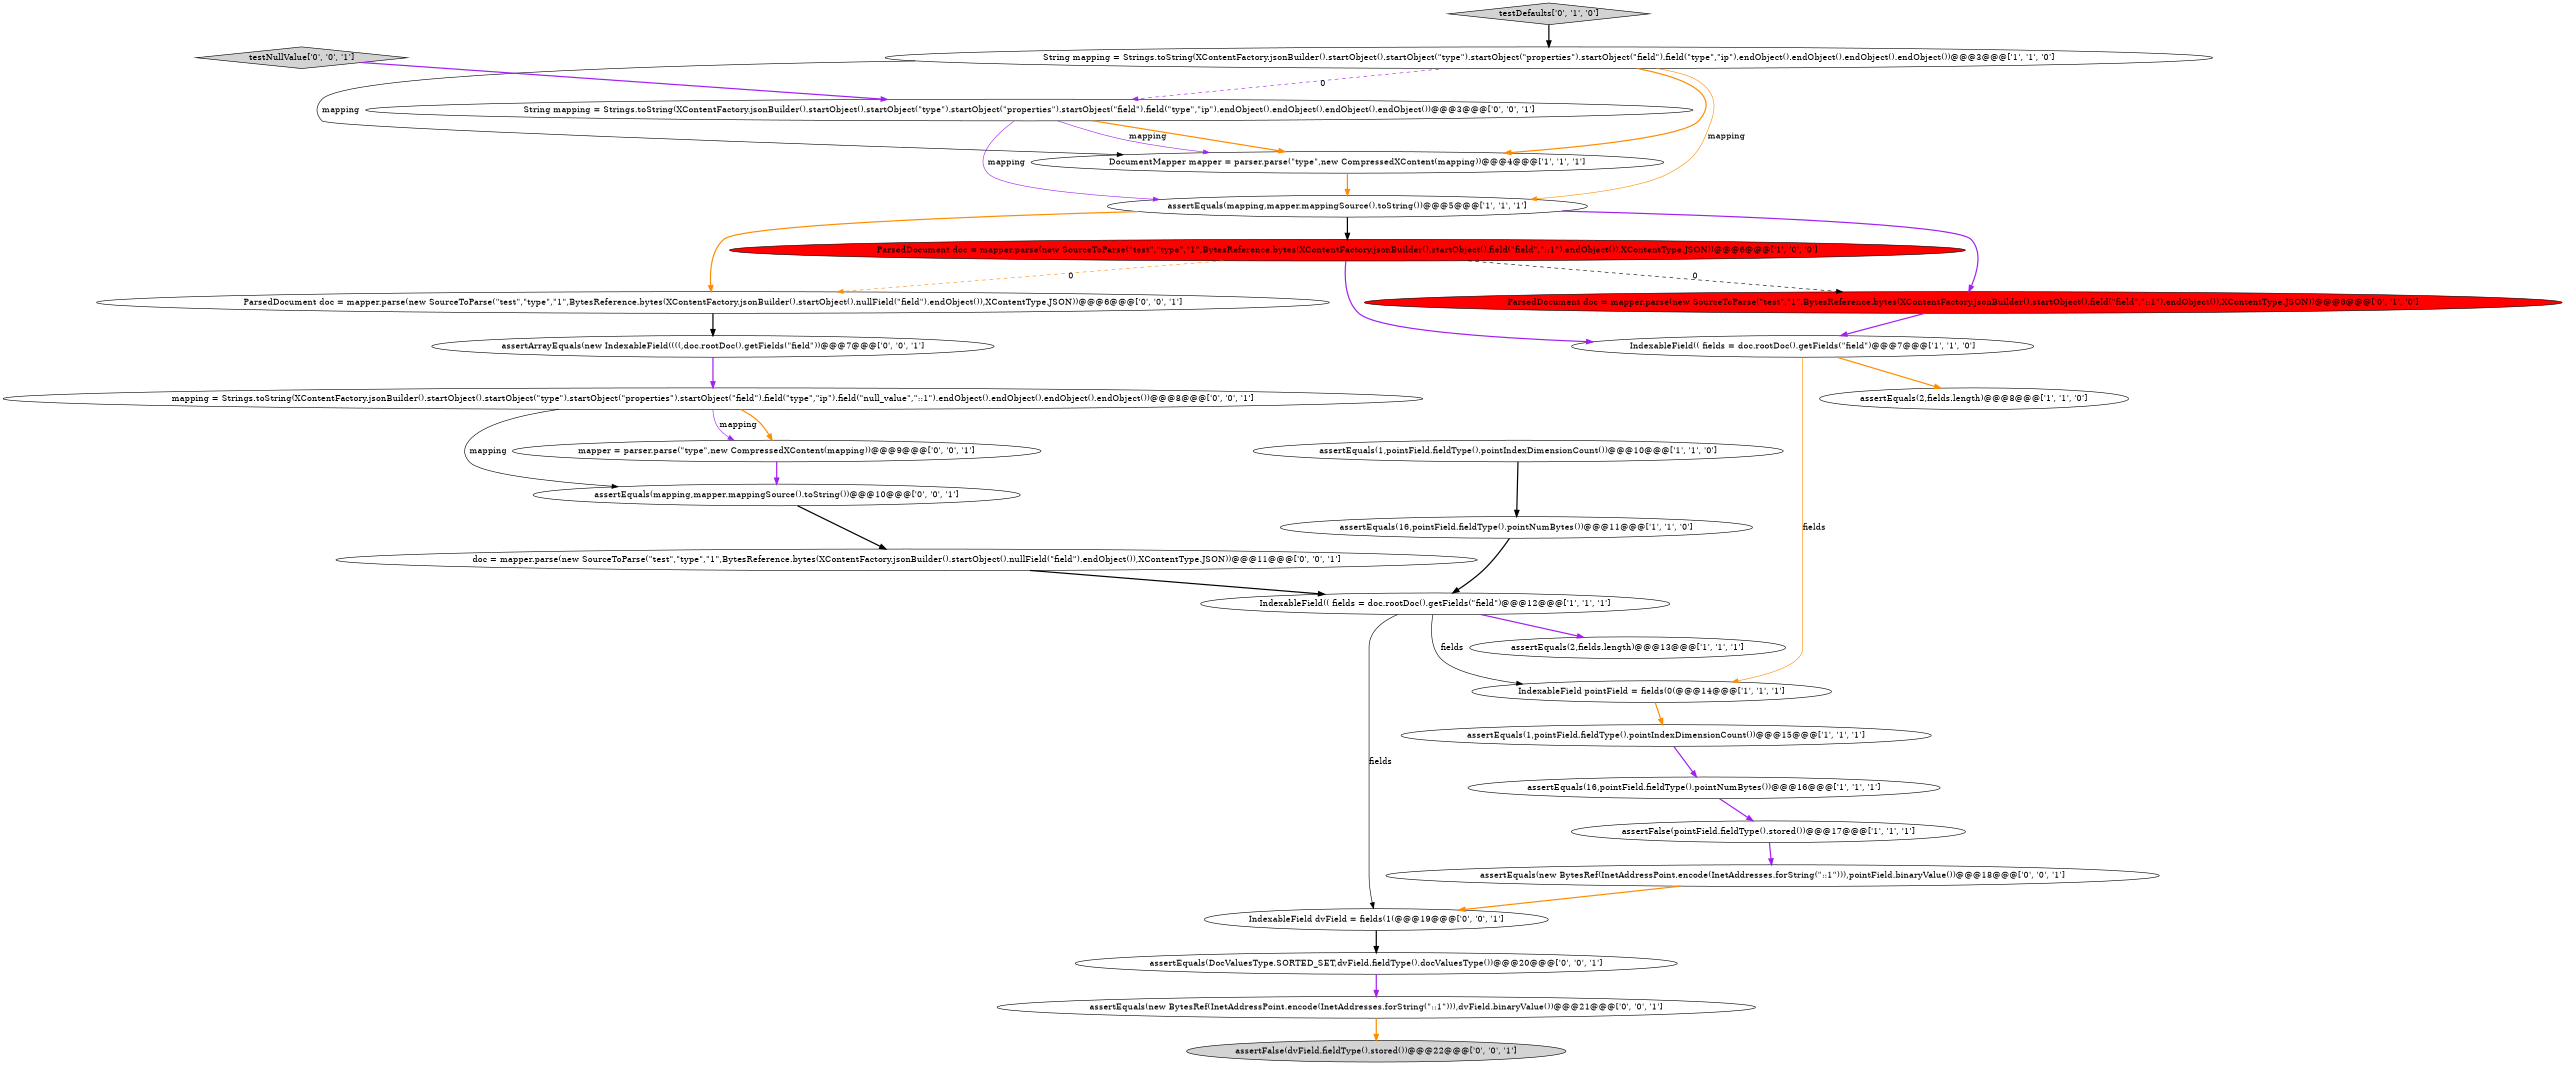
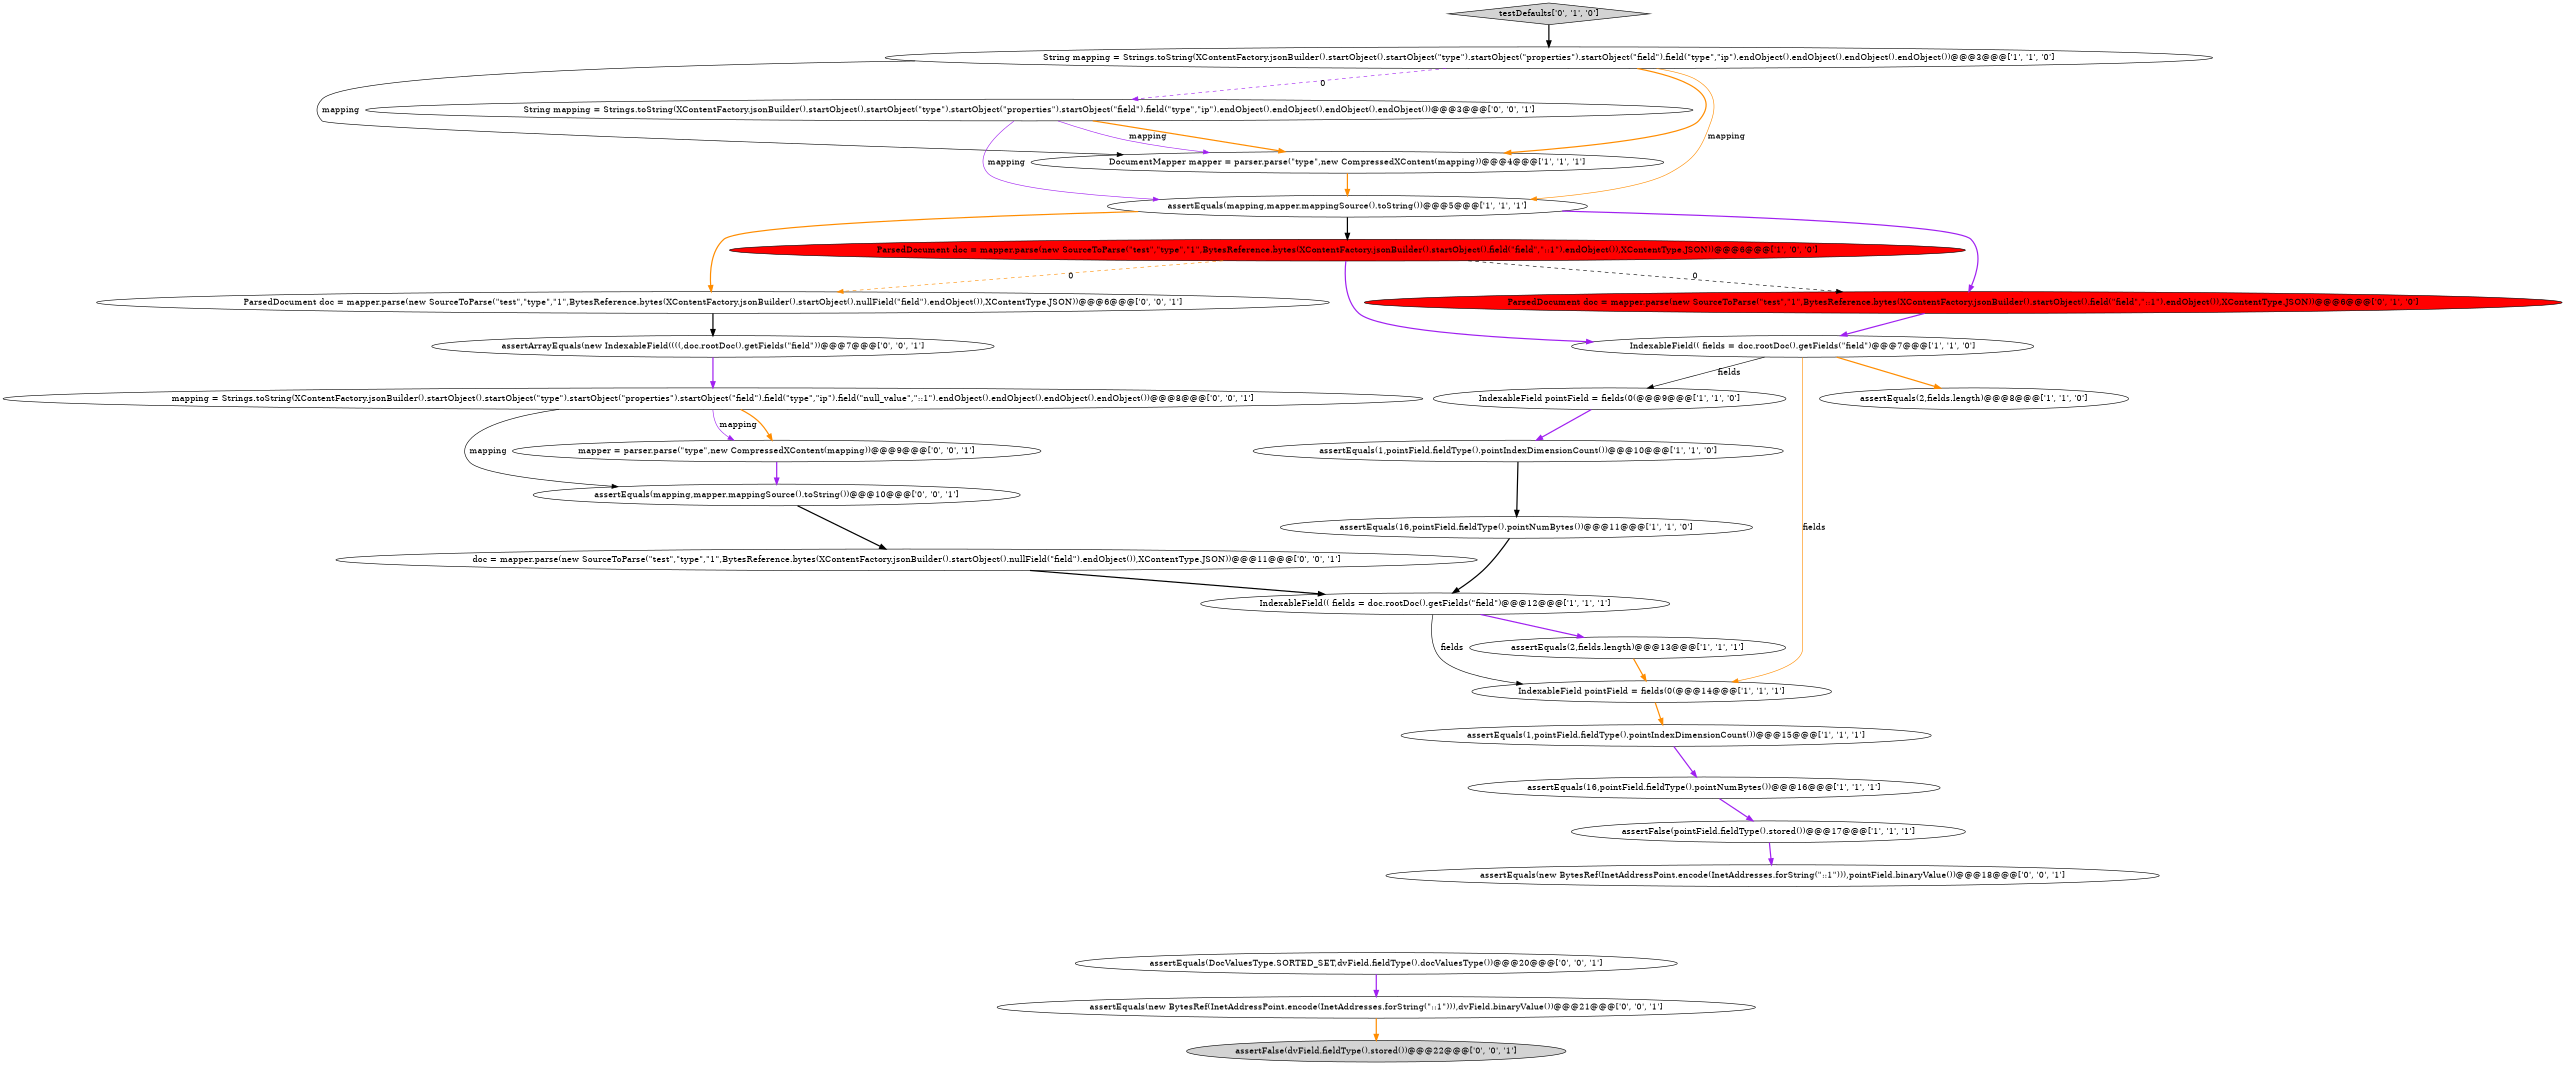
node "testNullValue['0', '0', '1']": removed
node "IndexableField pointField = fields(0(@@@9@@@['1', '1', '0']": added
edge "assertEquals(2,fields.length)@@@13@@@['1', '1', '1']" -> "IndexableField pointField = fields(0(@@@14@@@['1', '1', '1']": added
node "IndexableField dvField = fields(1(@@@19@@@['0', '0', '1']": removed
